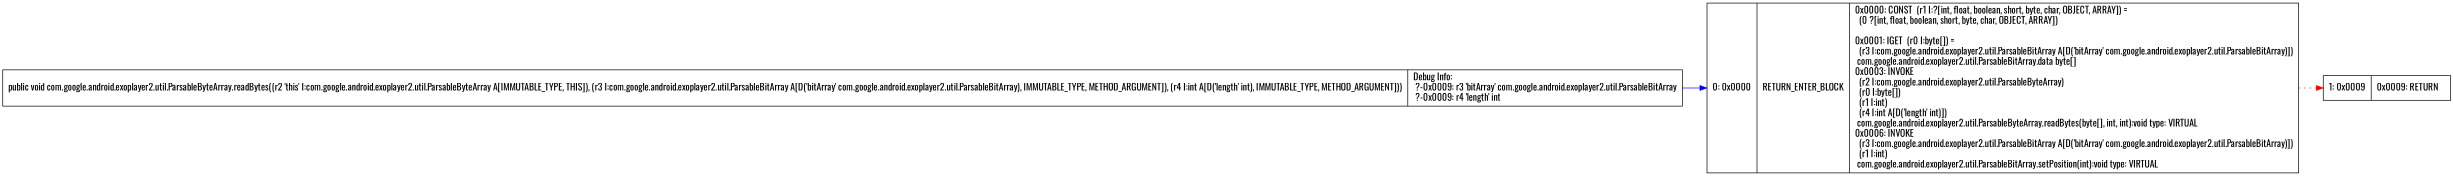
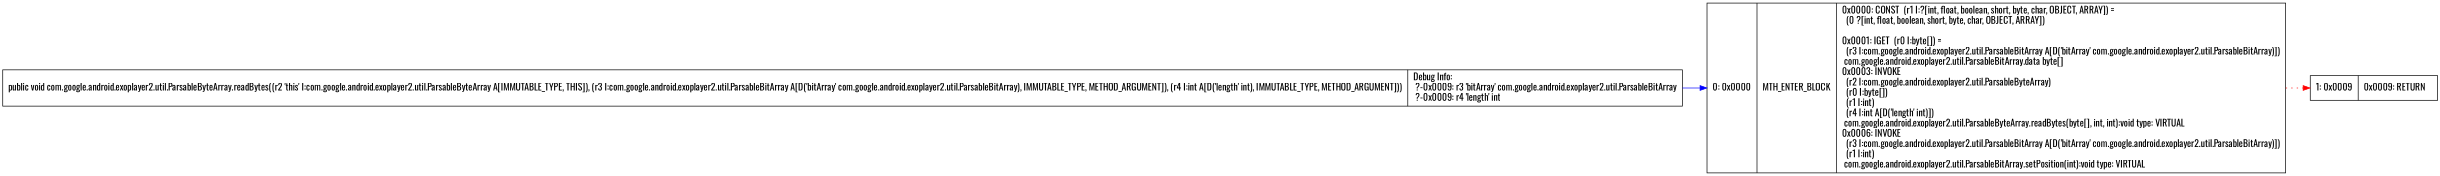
node "0: 0x0000": text "RETURN_ENTER_BLOCK" -> "MTH_ENTER_BLOCK"
